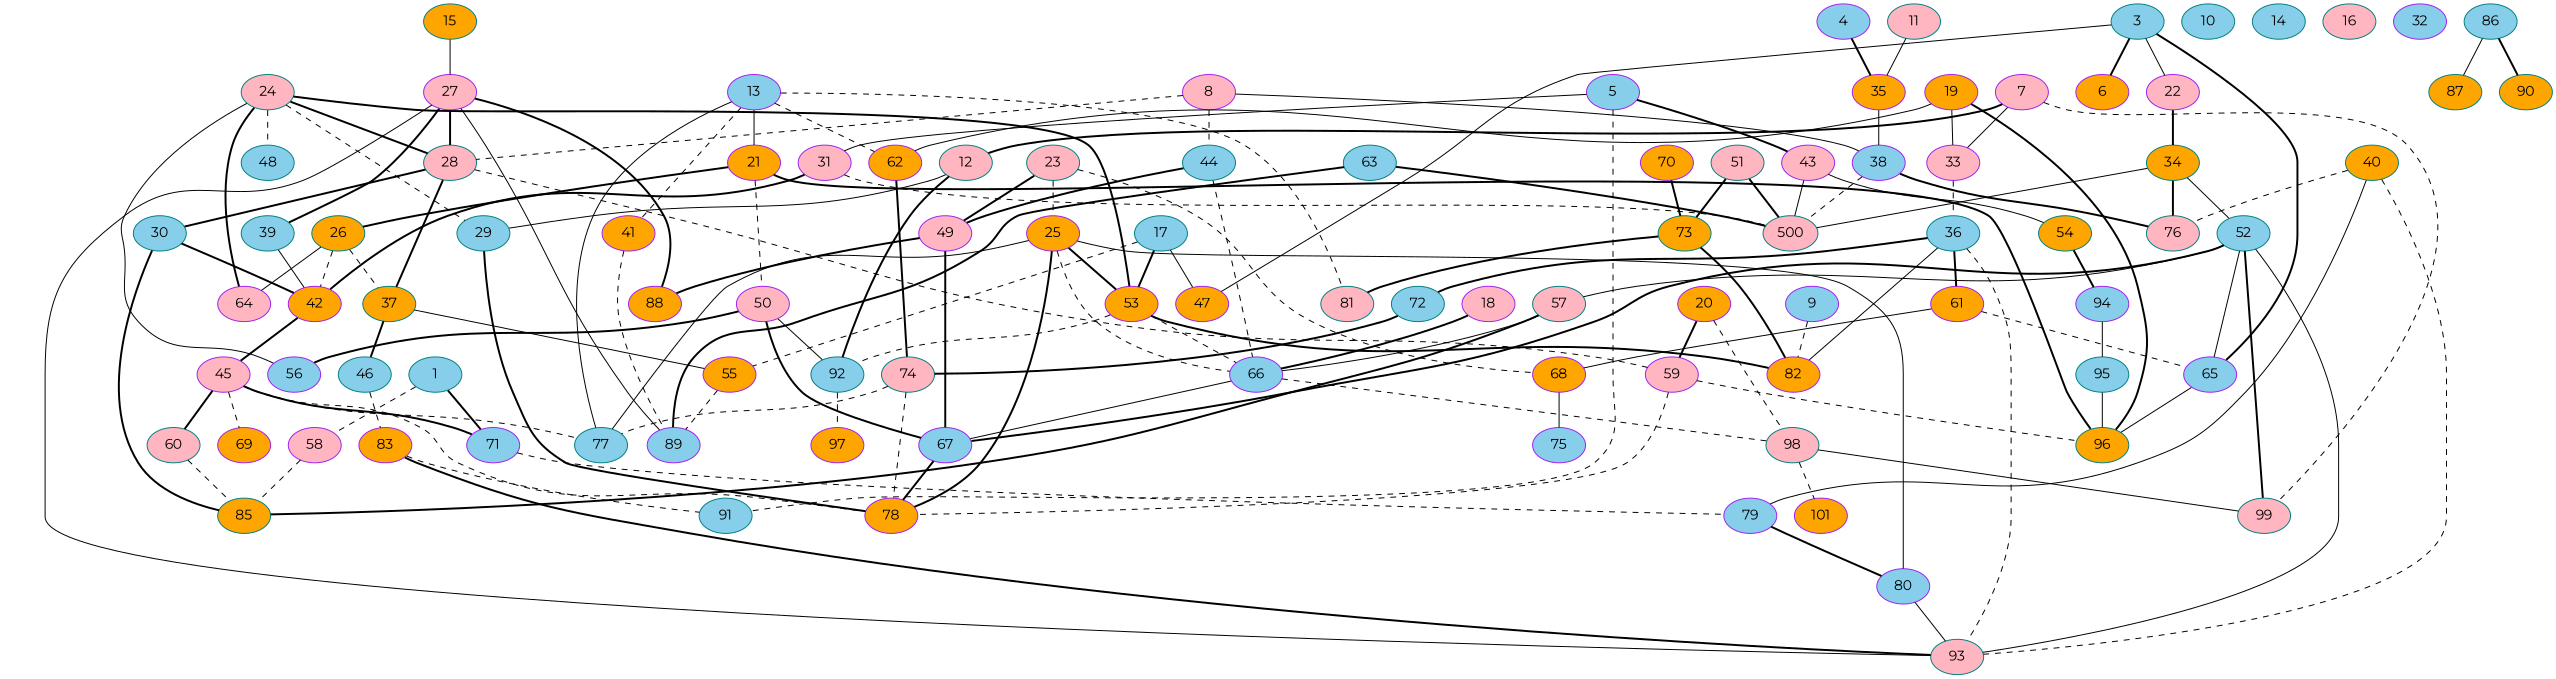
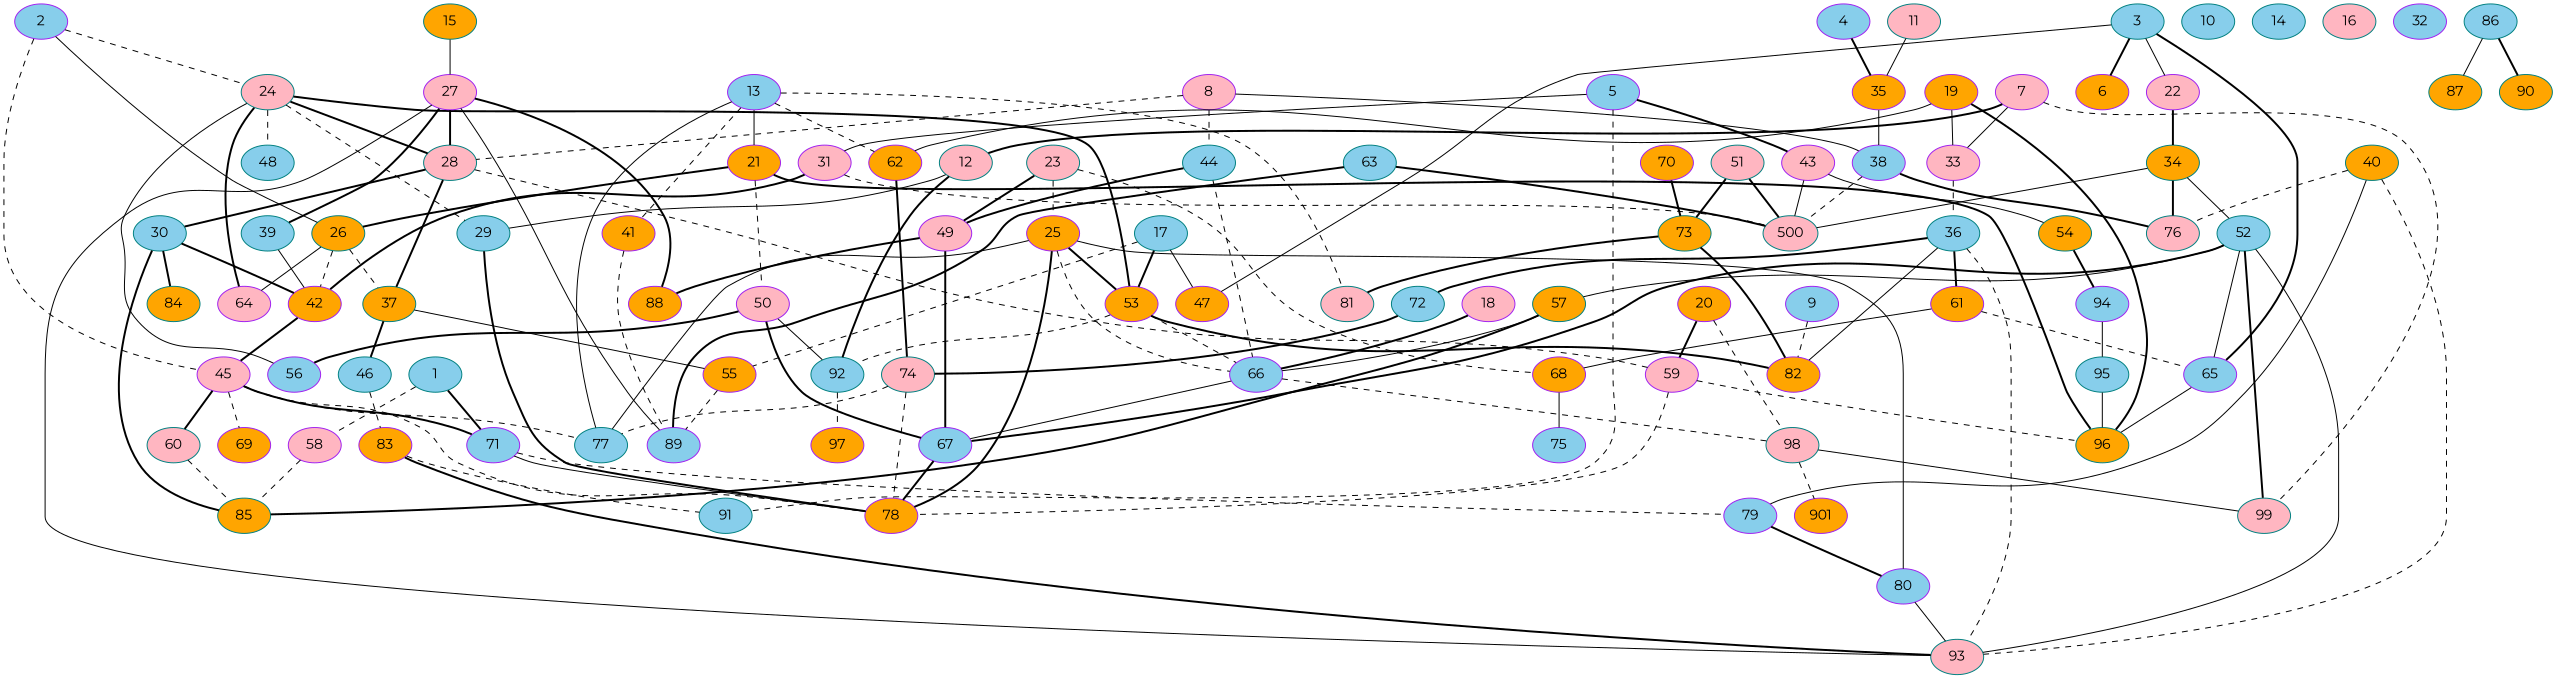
node "2": added
node "84": added
node "57": fillcolor lightpink -> orange
edge "71" -- "78": added
node "101": label "101" -> "901"
